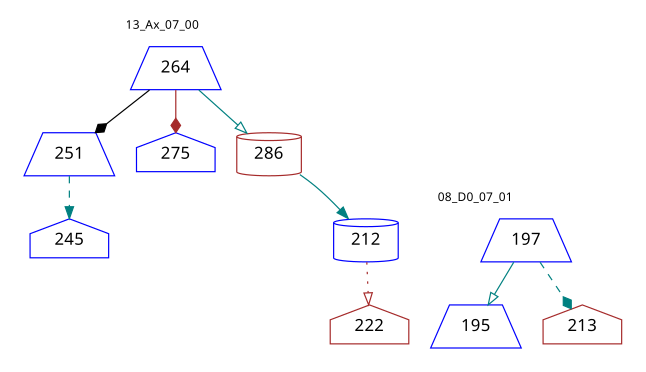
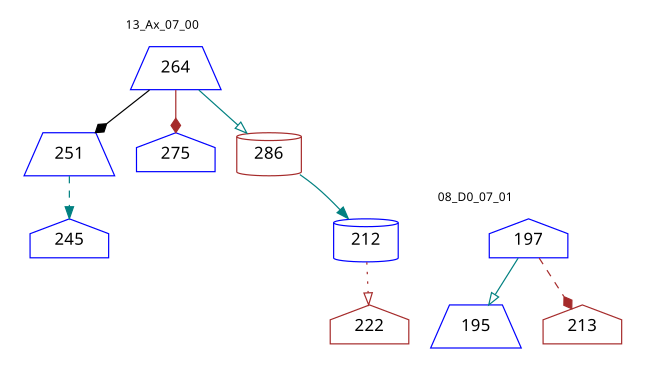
node "197": shape trapezium -> house
edge "197" -> "213": color teal -> brown
